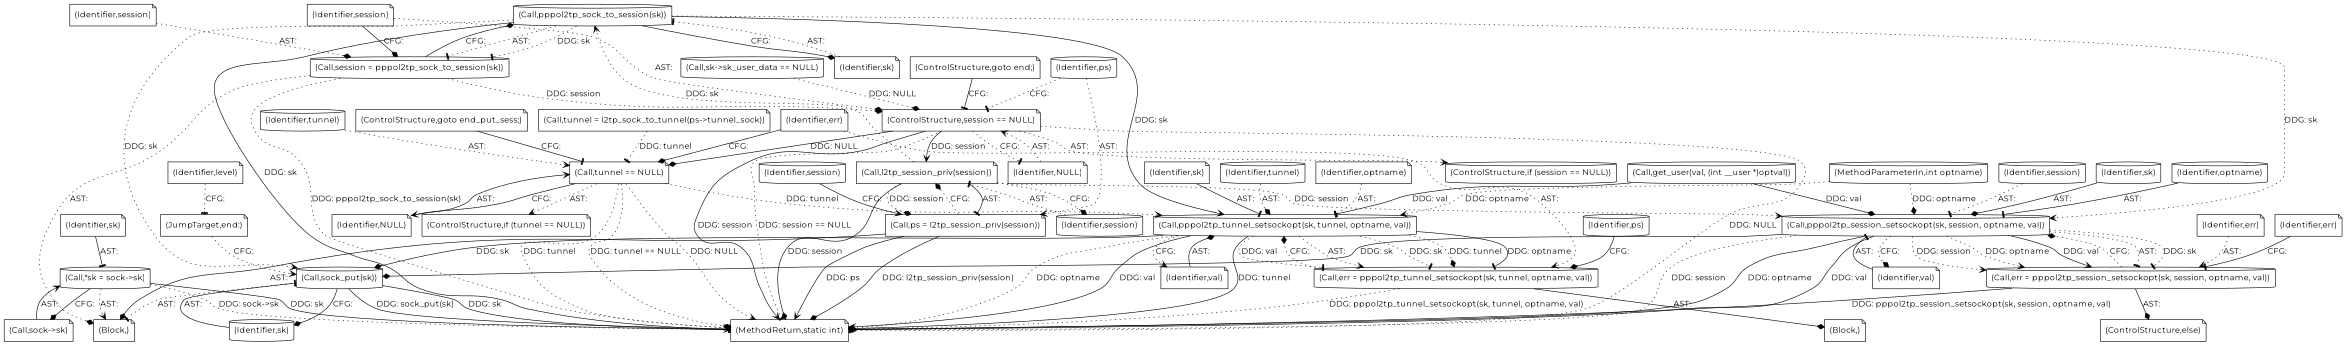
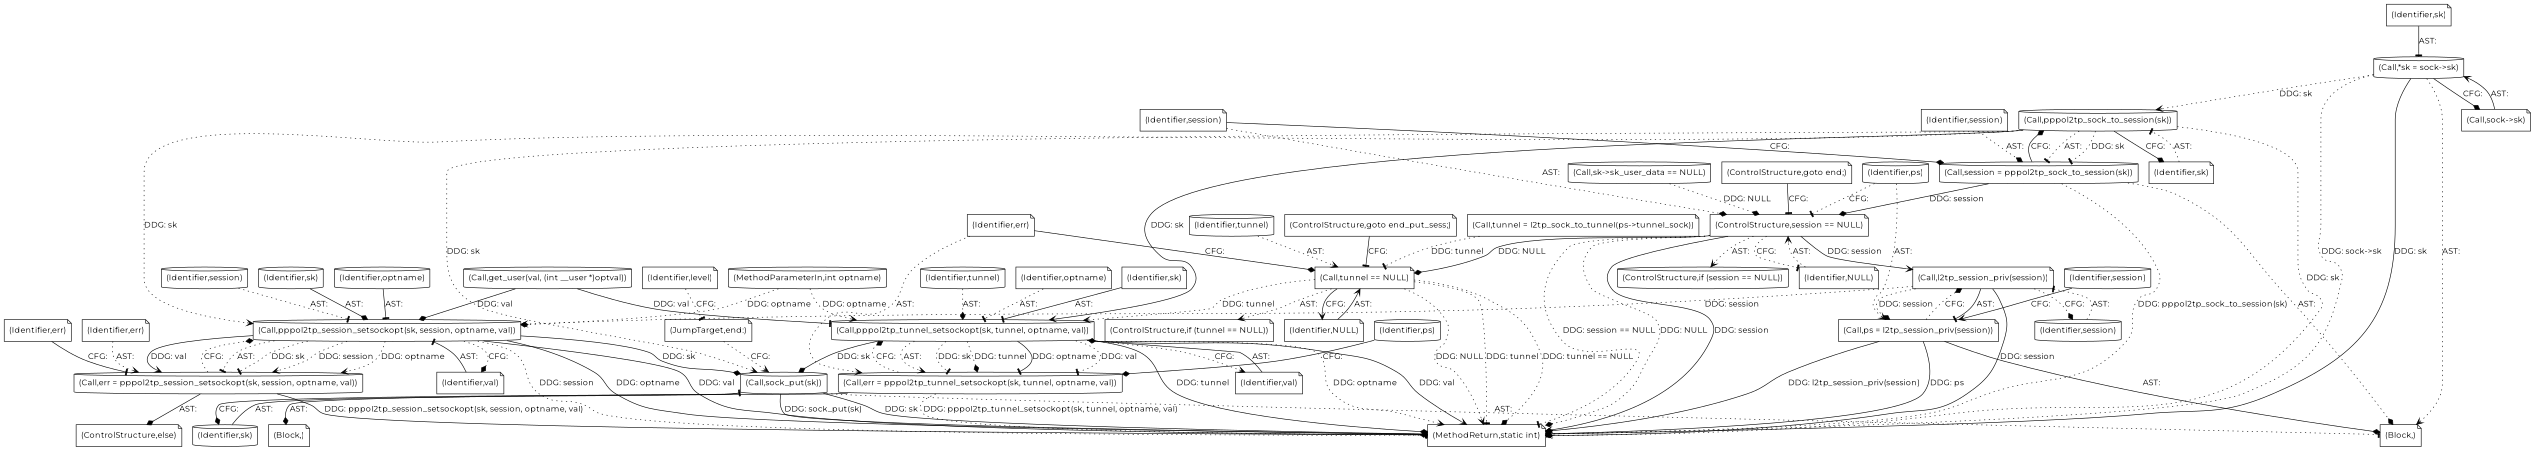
edge "(Call,l2tp_session_priv(session))" -> "(Call,pppol2tp_sock_to_session(sk))": now "(Call,*sk = sock->sk)" -> "(Call,pppol2tp_sock_to_session(sk))"
edge "(Call,session = pppol2tp_sock_to_session(sk))" -> "(ControlStructure,session == NULL)": style dotted -> solid
edge "(Call,pppol2tp_sock_to_session(sk))" -> "(MethodReturn,static int)": style solid -> dotted
